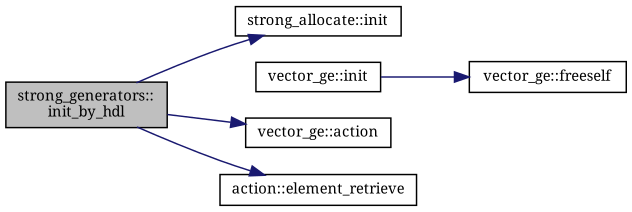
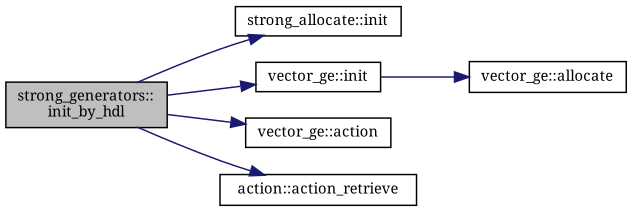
node "vector_ge::freeself": label "vector_ge::freeself" -> "vector_ge::allocate"
edge "strong_generators:: init_by_hdl" -> "vector_ge::init": added
node "action::element_retrieve": label "action::element_retrieve" -> "action::action_retrieve"
